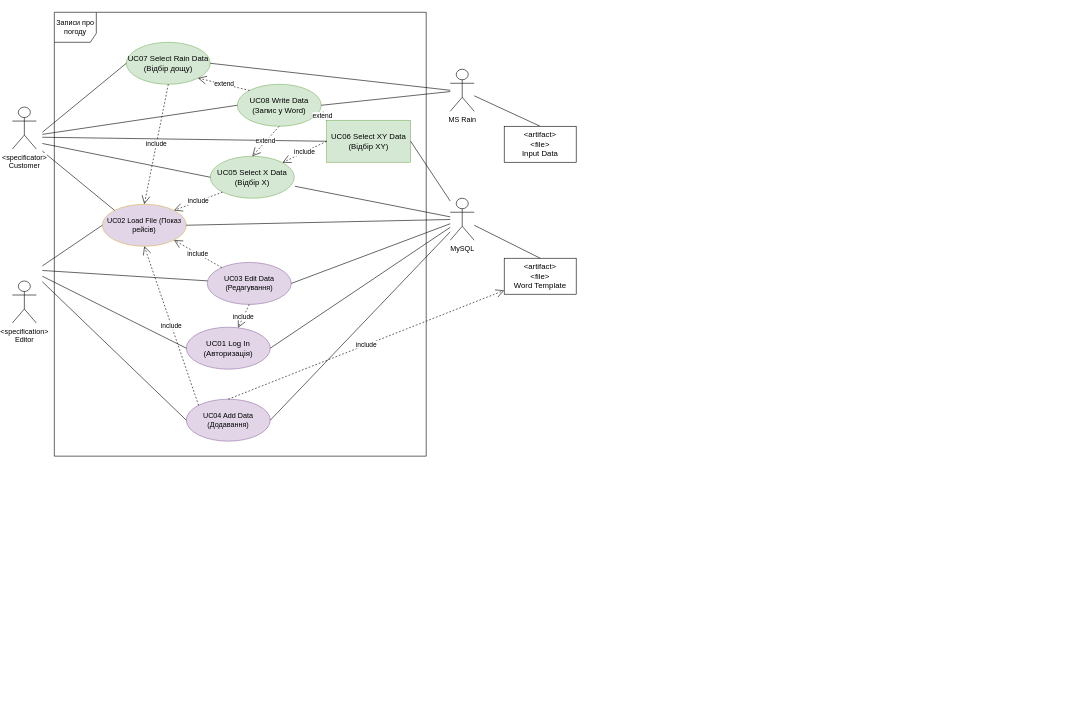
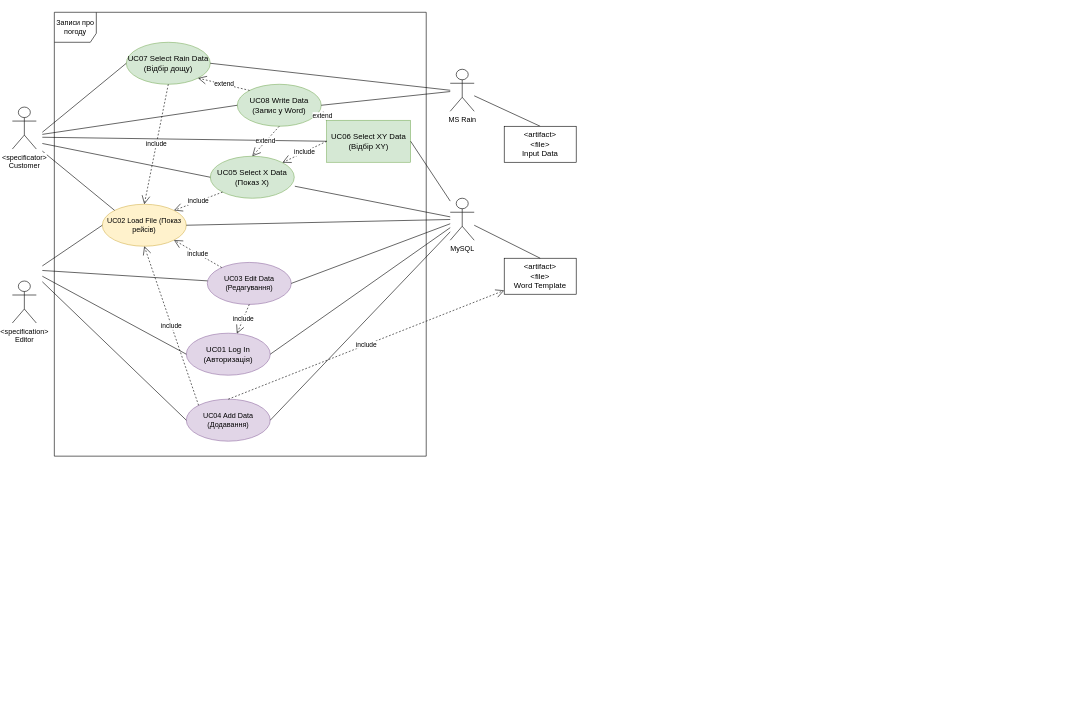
node "UC05 Select X Data (Відбір Х)": label "UC05 Select X Data (Відбір Х)" -> "UC05 Select X Data (Показ Х)"
node "UC02 Load File (Показ рейсів)": fillcolor #e1d5e7 -> #fff2cc
node "UC01 Log In (Авторизація)": moved (228, 348) -> (228, 354)
